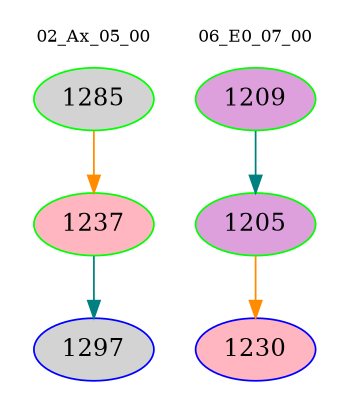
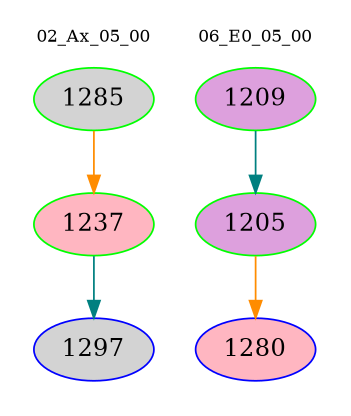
cluster "06_E0_07_00": label "06_E0_07_00" -> "06_E0_05_00"
node "1230": label "1230" -> "1280"
